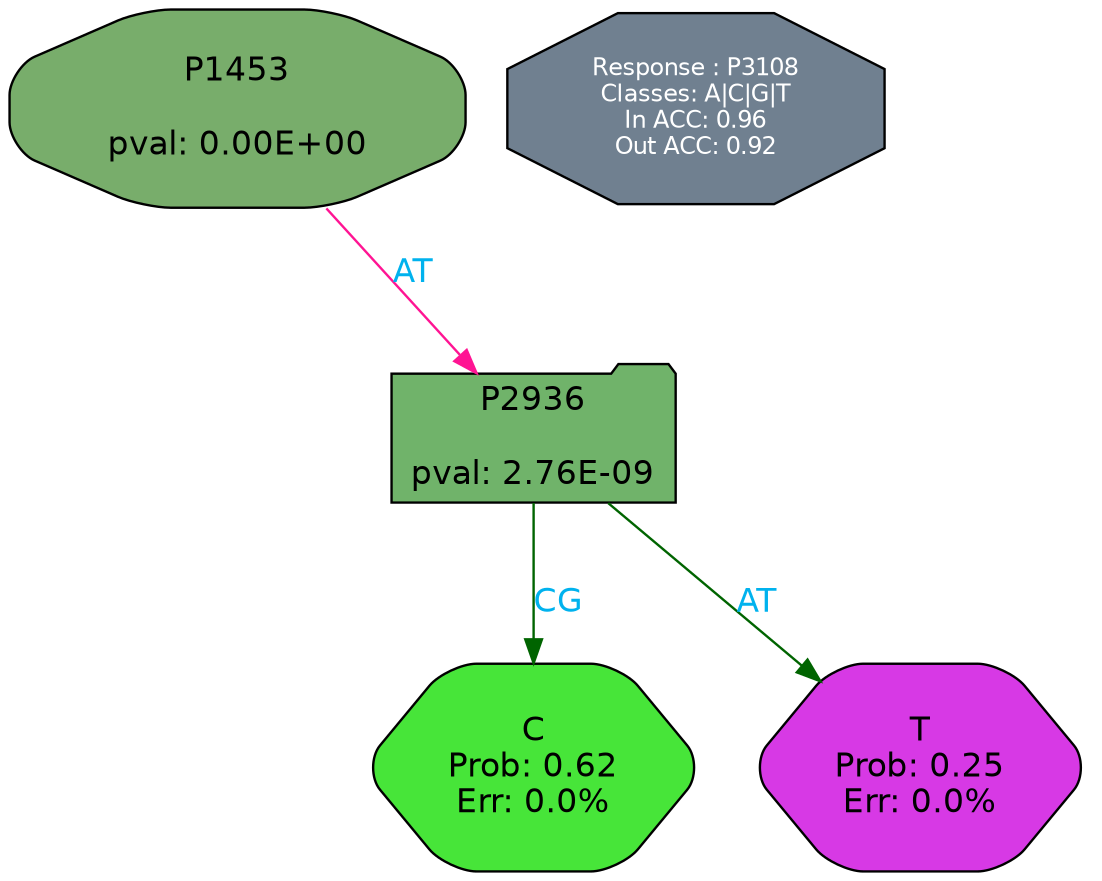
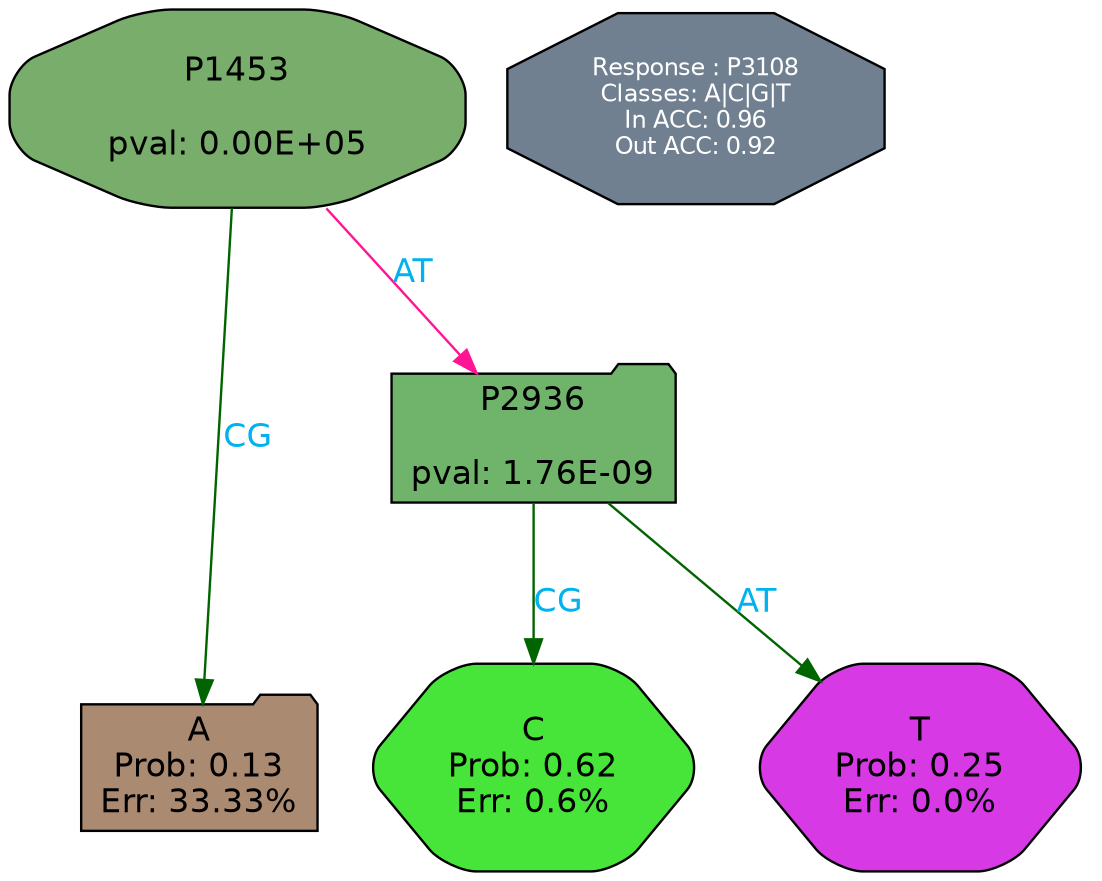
node "P1453 pval: 0.00E+00": label "P1453 pval: 0.00E+00" -> "P1453 pval: 0.00E+05"
node "P2936 pval: 2.76E-09": label "P2936 pval: 2.76E-09" -> "P2936 pval: 1.76E-09"
node "A Prob: 0.13 Err: 33.33%": added
node "C Prob: 0.62 Err: 0.0%": label "C Prob: 0.62 Err: 0.0%" -> "C Prob: 0.62 Err: 0.6%"
